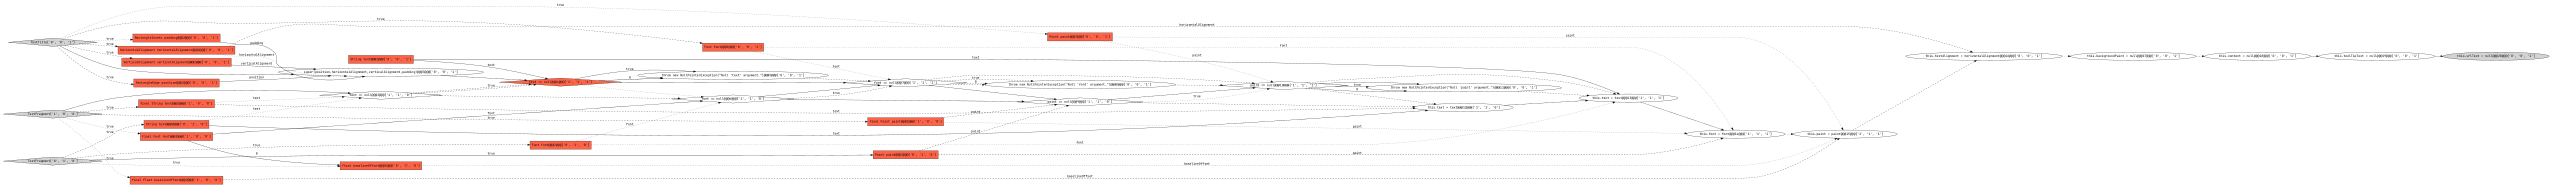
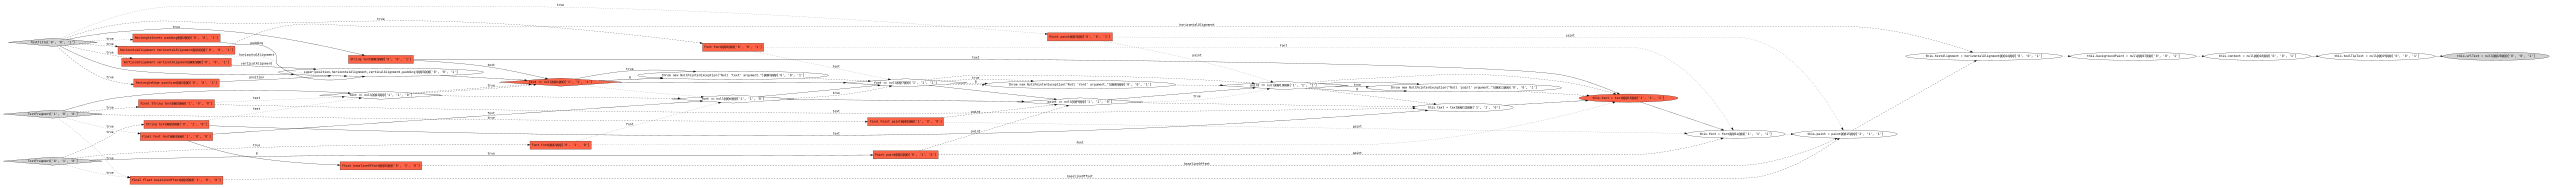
edge "TextTitle['0', '0', '1']" -> "String text@@@2@@@['0', '0', '1']": added, label "true"
node "this.text = text@@@13@@@['1', '1', '1']": fillcolor white -> tomato
edge "TextFragment['0', '1', '0']" -> "float baselineOffset@@@2@@@['0', '1', '0']": now "TextFragment['0', '1', '0']" -> "final float baselineOffset@@@2@@@['1', '0', '0']"
edge "float baselineOffset@@@2@@@['0', '1', '0']" -> "this.paint = paint@@@15@@@['1', '1', '1']": style dotted -> dashed
